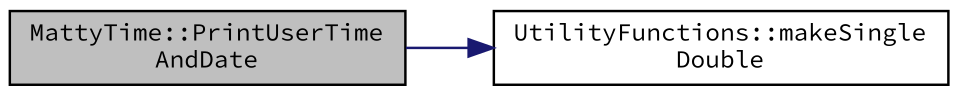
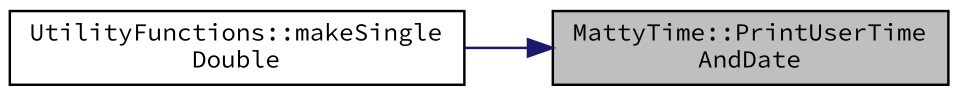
edge "MattyTime::PrintUserTime AndDate" -> "UtilityFunctions::makeSingle Double": reversed
